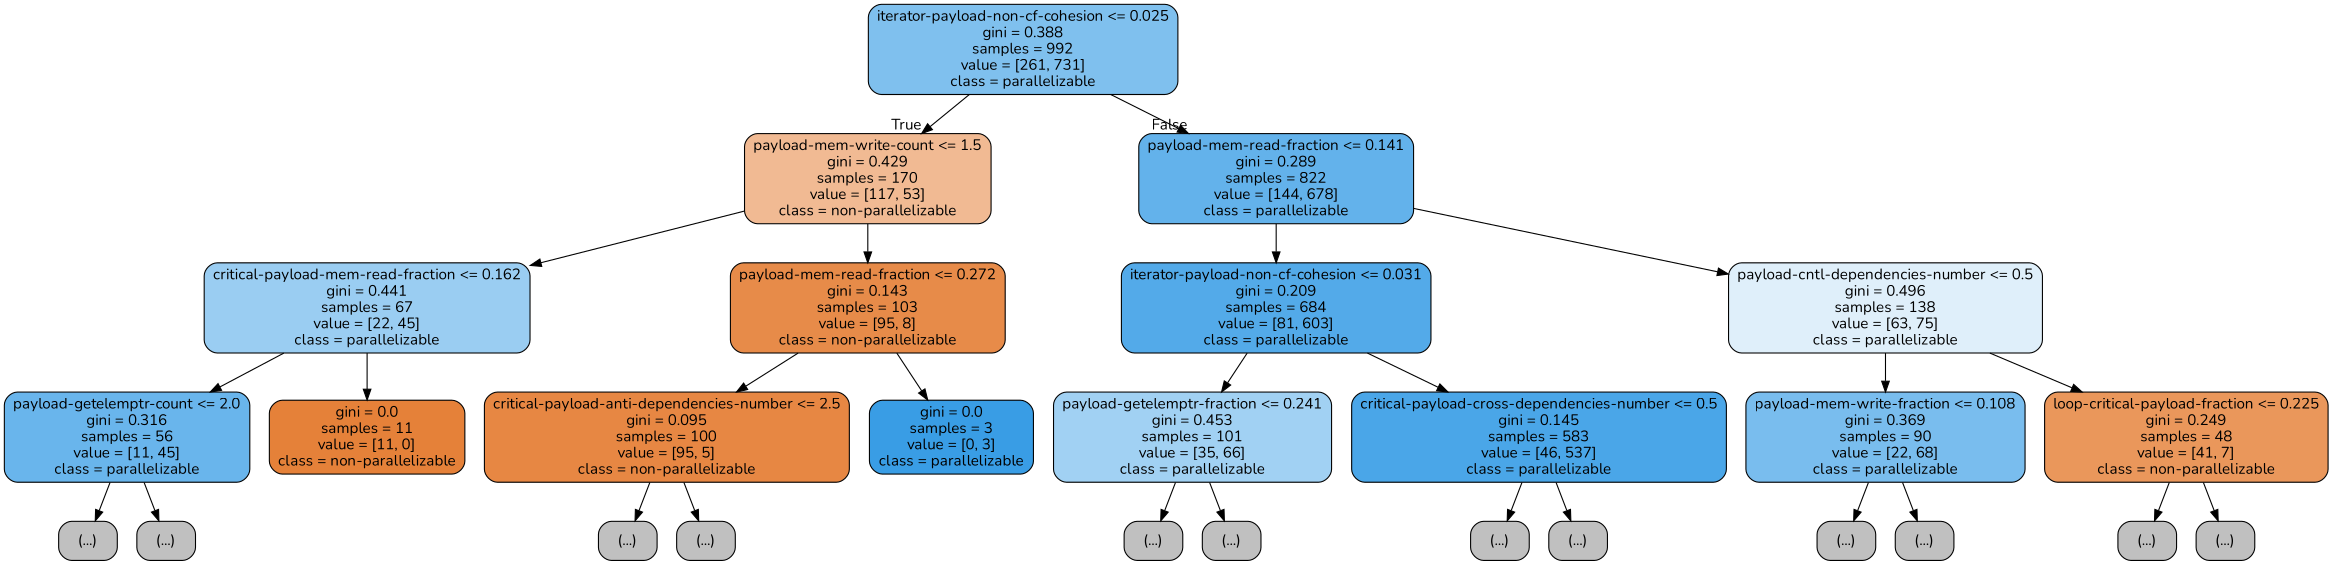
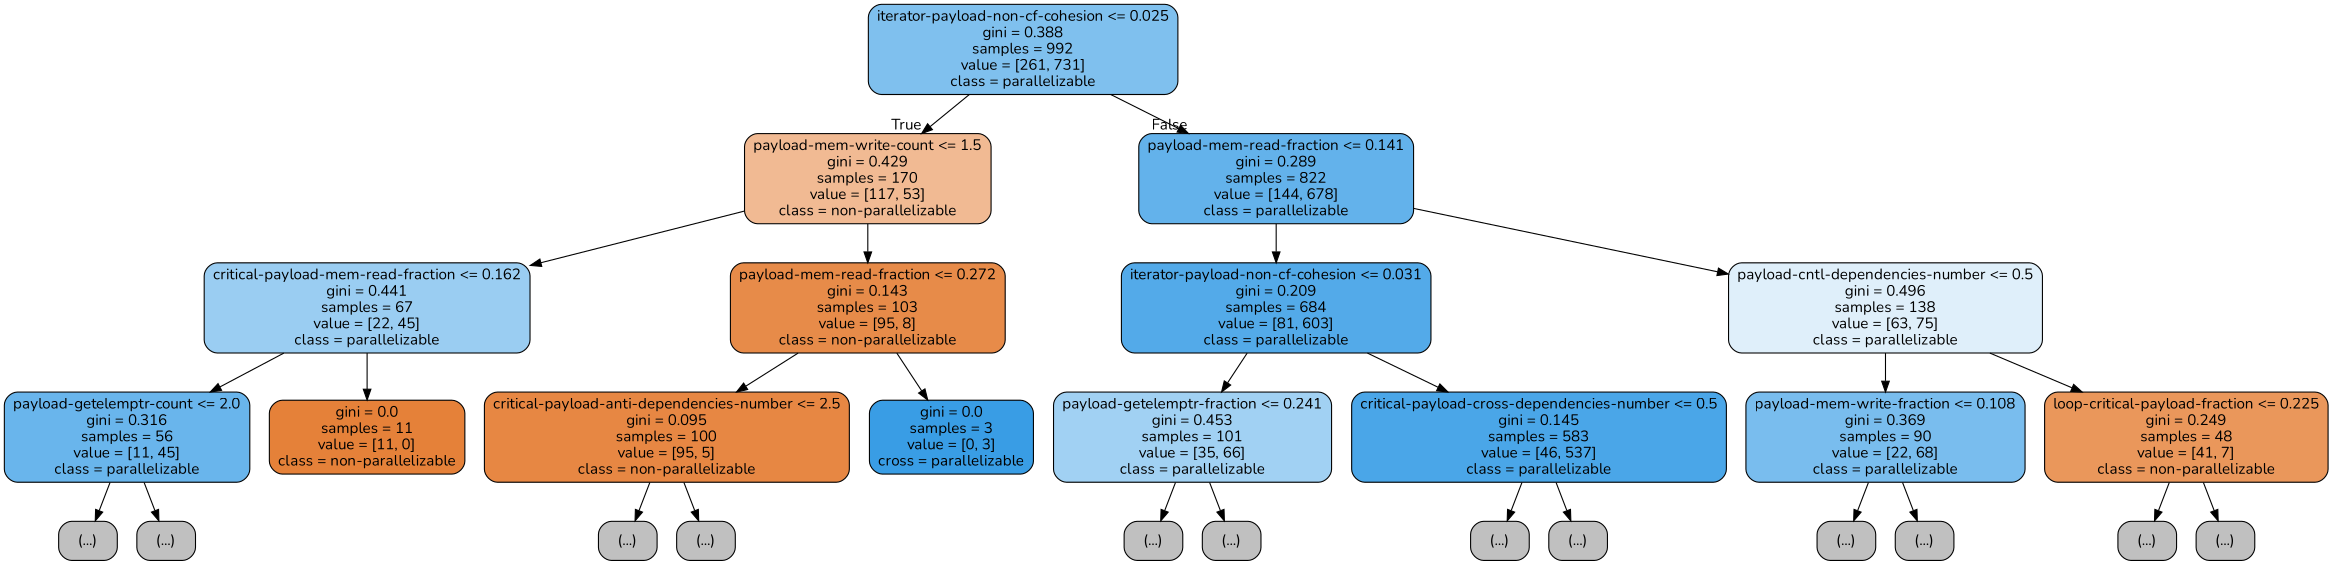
node "gini = 0.0 samples = 3 value = [0, 3] class = parallelizable": label "gini = 0.0 samples = 3 value = [0, 3] class = parallelizable" -> "gini = 0.0 samples = 3 value = [0, 3] cross = parallelizable"
